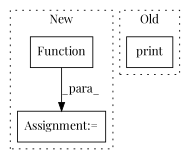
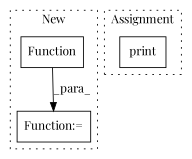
cluster "Old": label "Old" -> "Assignment"
node "Assignment:=": label "Assignment:=" -> "Function:="
